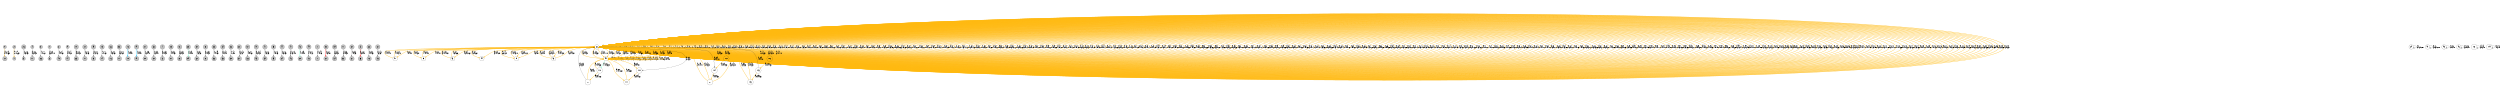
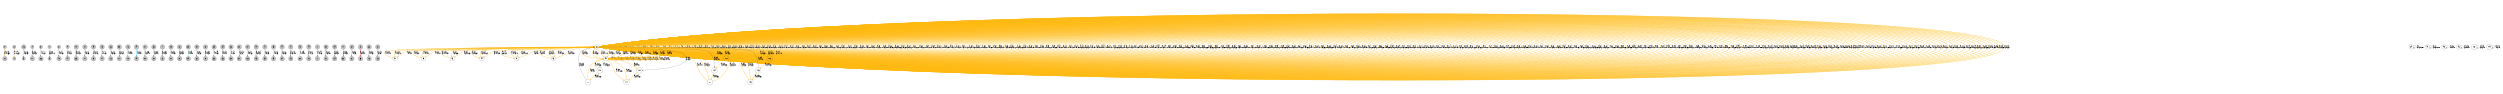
edge "94" -> "88": added, label "id -124 1.3k 206x"
